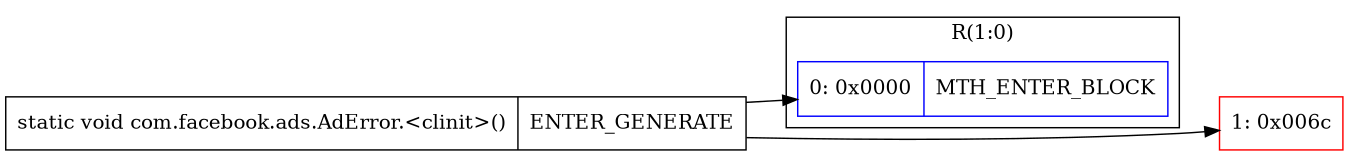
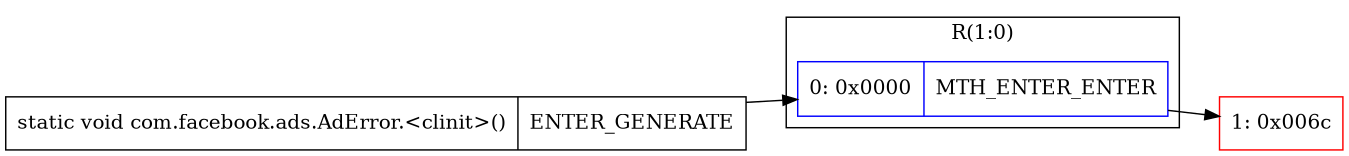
node "0: 0x0000": text "MTH_ENTER_BLOCK" -> "MTH_ENTER_ENTER"
edge "static void com.facebook.ads.AdError.<clinit>()" -> "1: 0x006c": now "0: 0x0000" -> "1: 0x006c"
